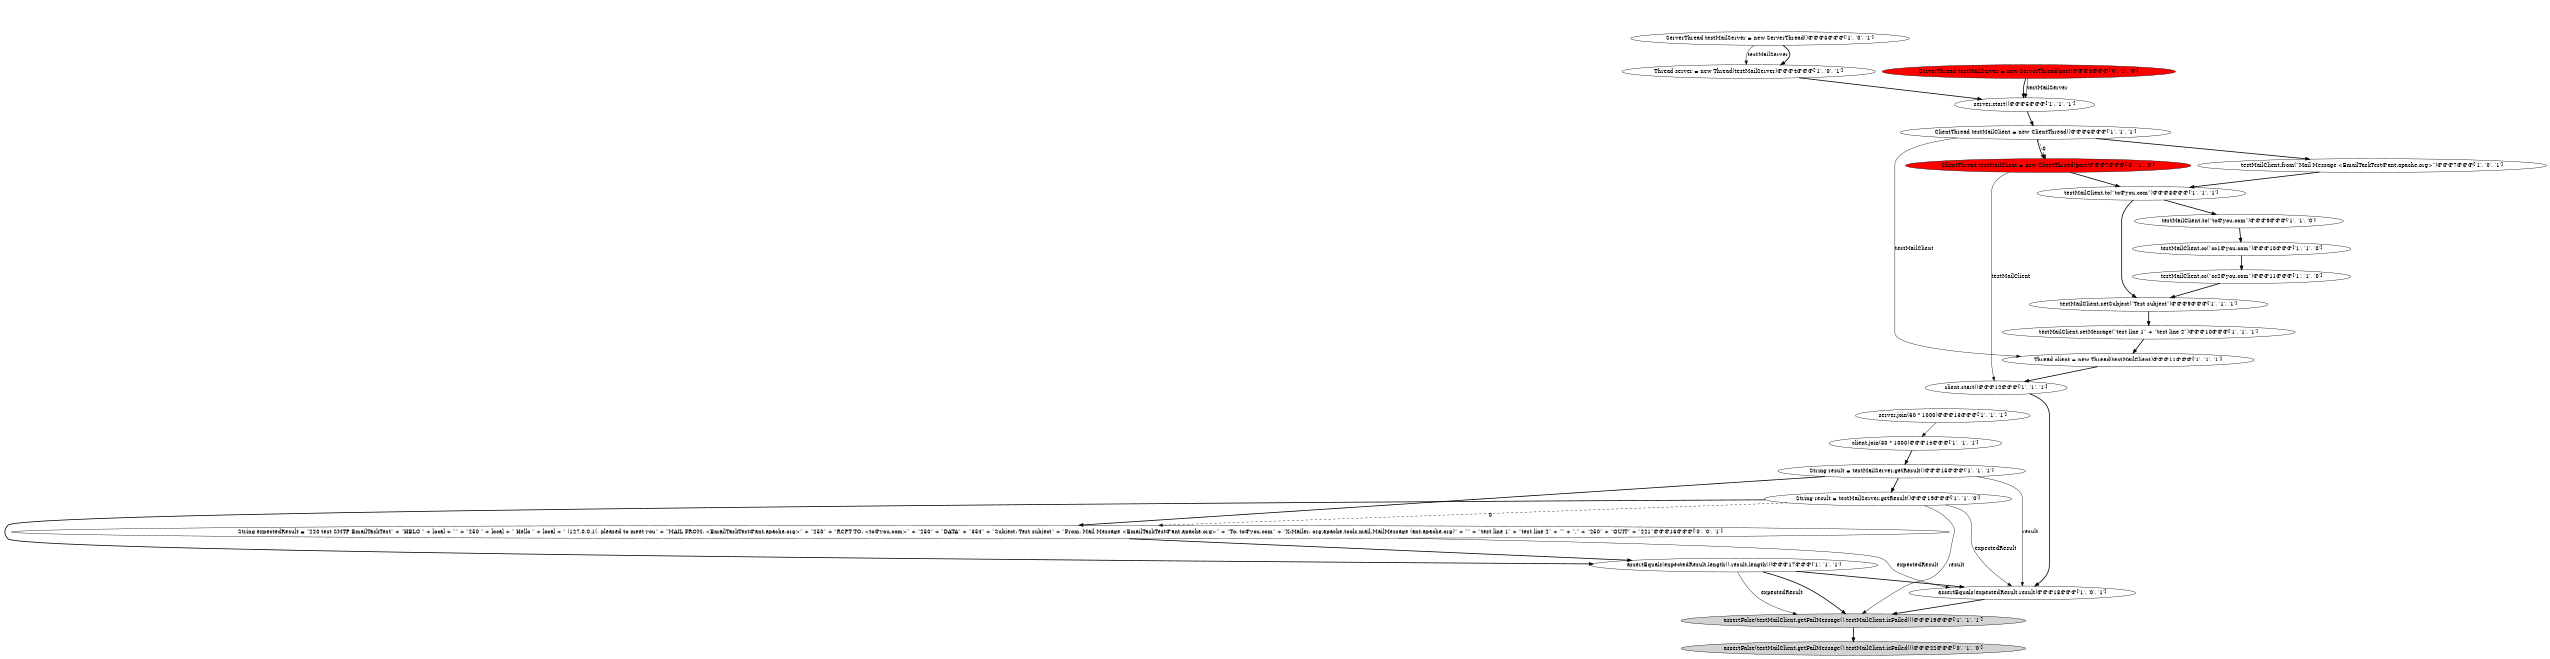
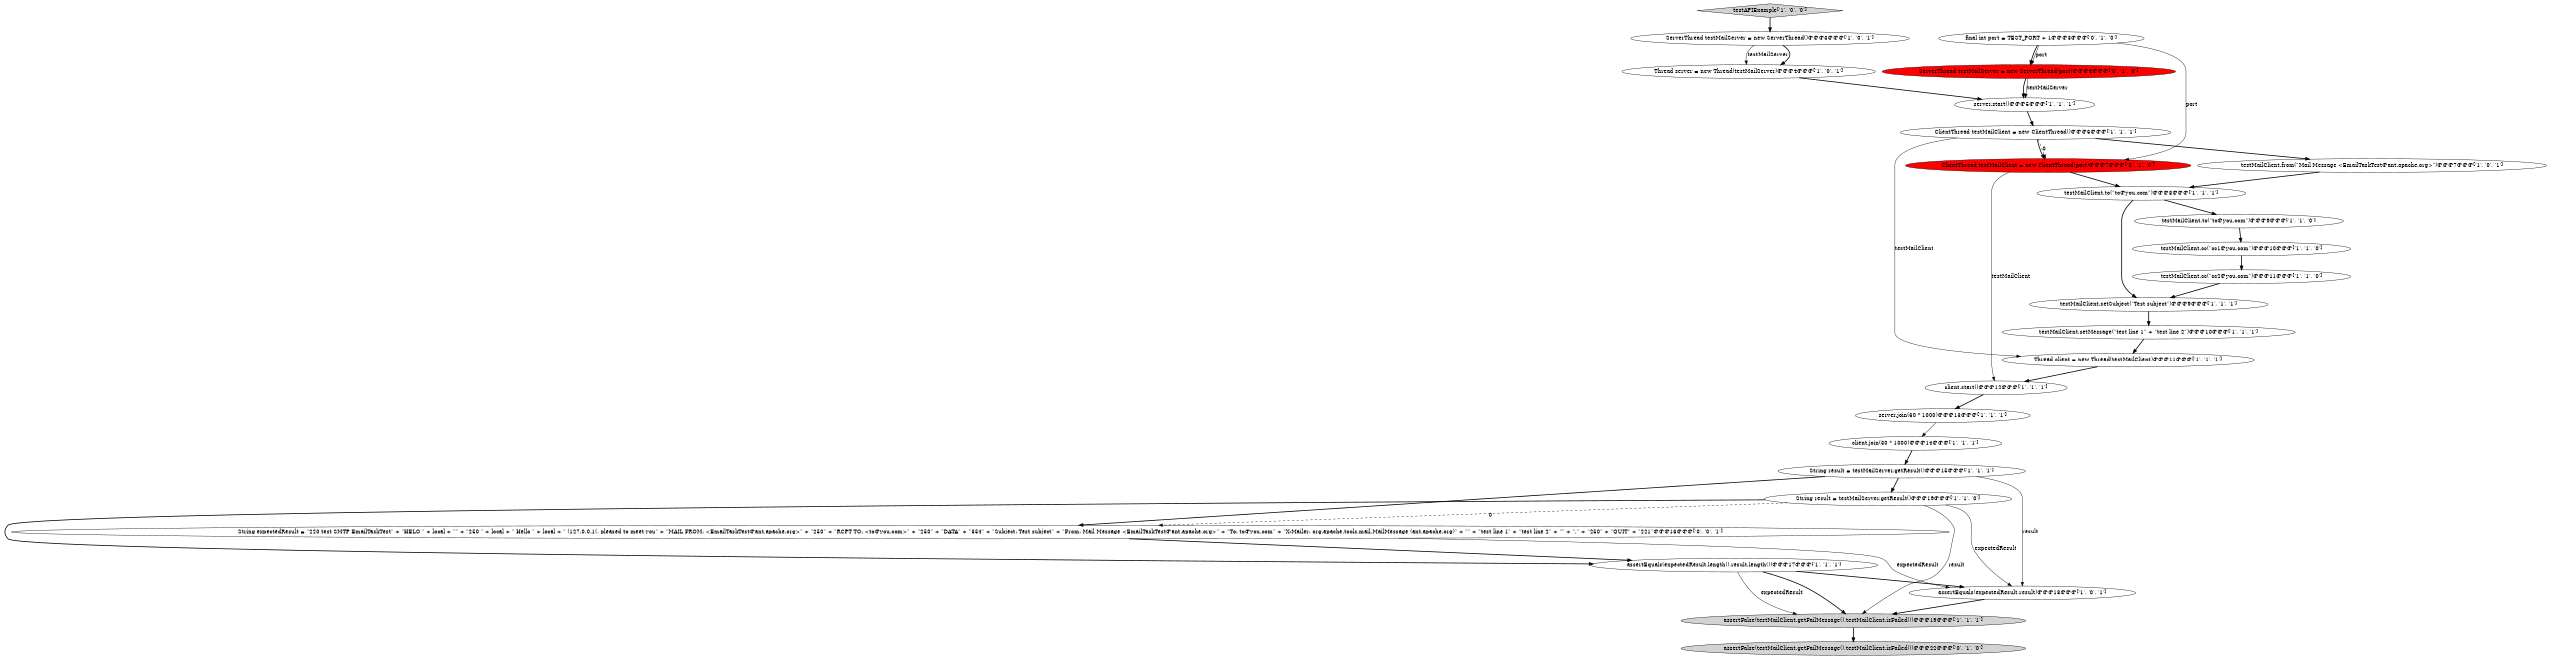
node "testAPIExample['1', '0', '0']": added
node "final int port = TEST_PORT + 1@@@3@@@['0', '1', '0']": added
edge "client.start()@@@12@@@['1', '1', '1']" -> "assertEquals(expectedResult,result)@@@18@@@['1', '0', '1']": now "client.start()@@@12@@@['1', '1', '1']" -> "server.join(60 * 1000)@@@13@@@['1', '1', '1']"
